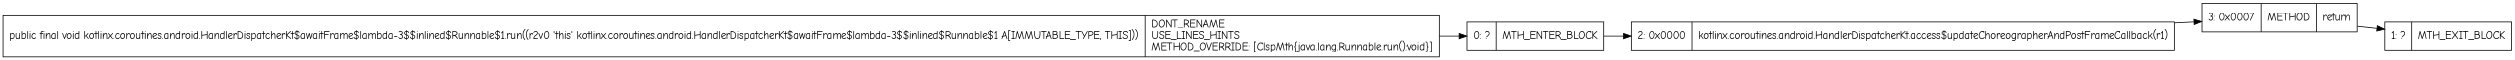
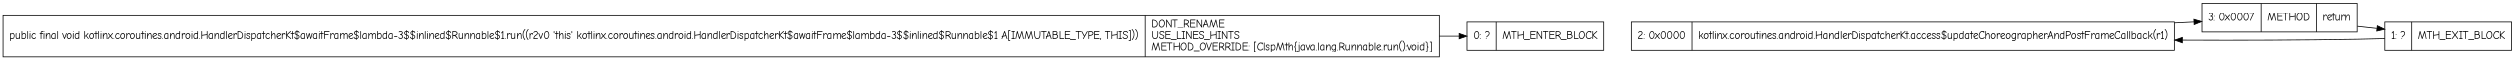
edge "0: ?" -> "2: 0x0000": now "1: ?" -> "2: 0x0000"
